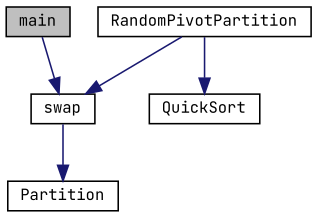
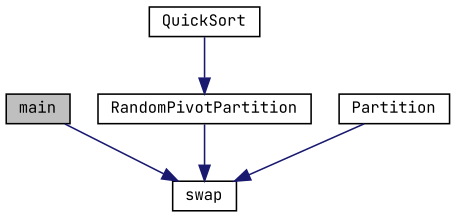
edge "RandomPivotPartition" -> "QuickSort": reversed
edge "swap" -> "Partition": reversed
